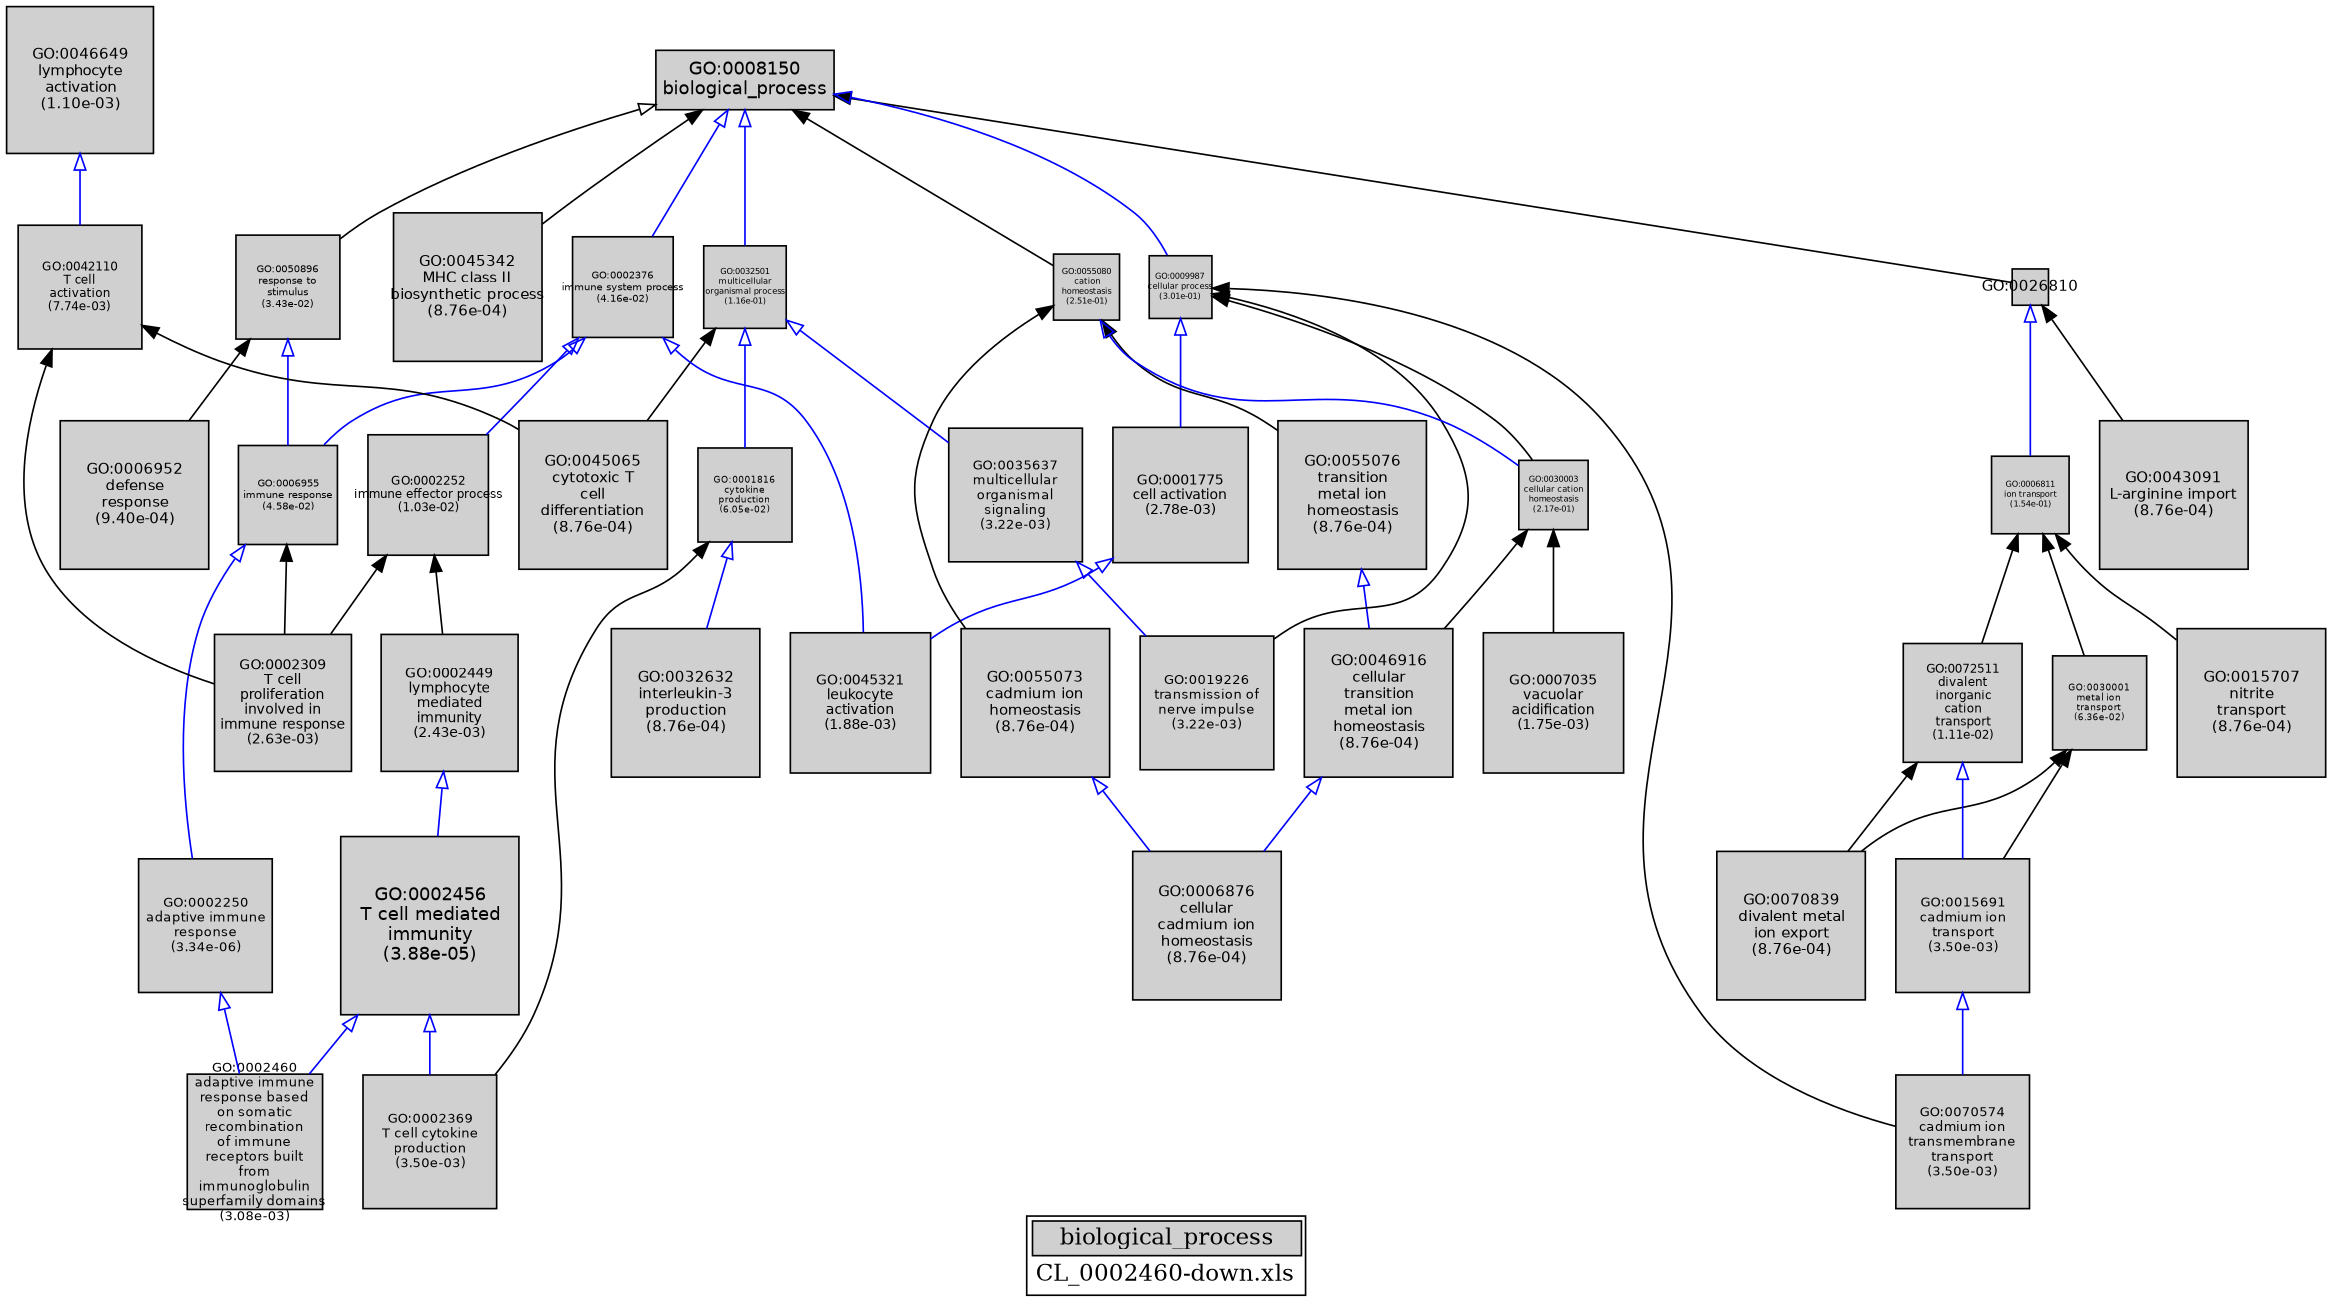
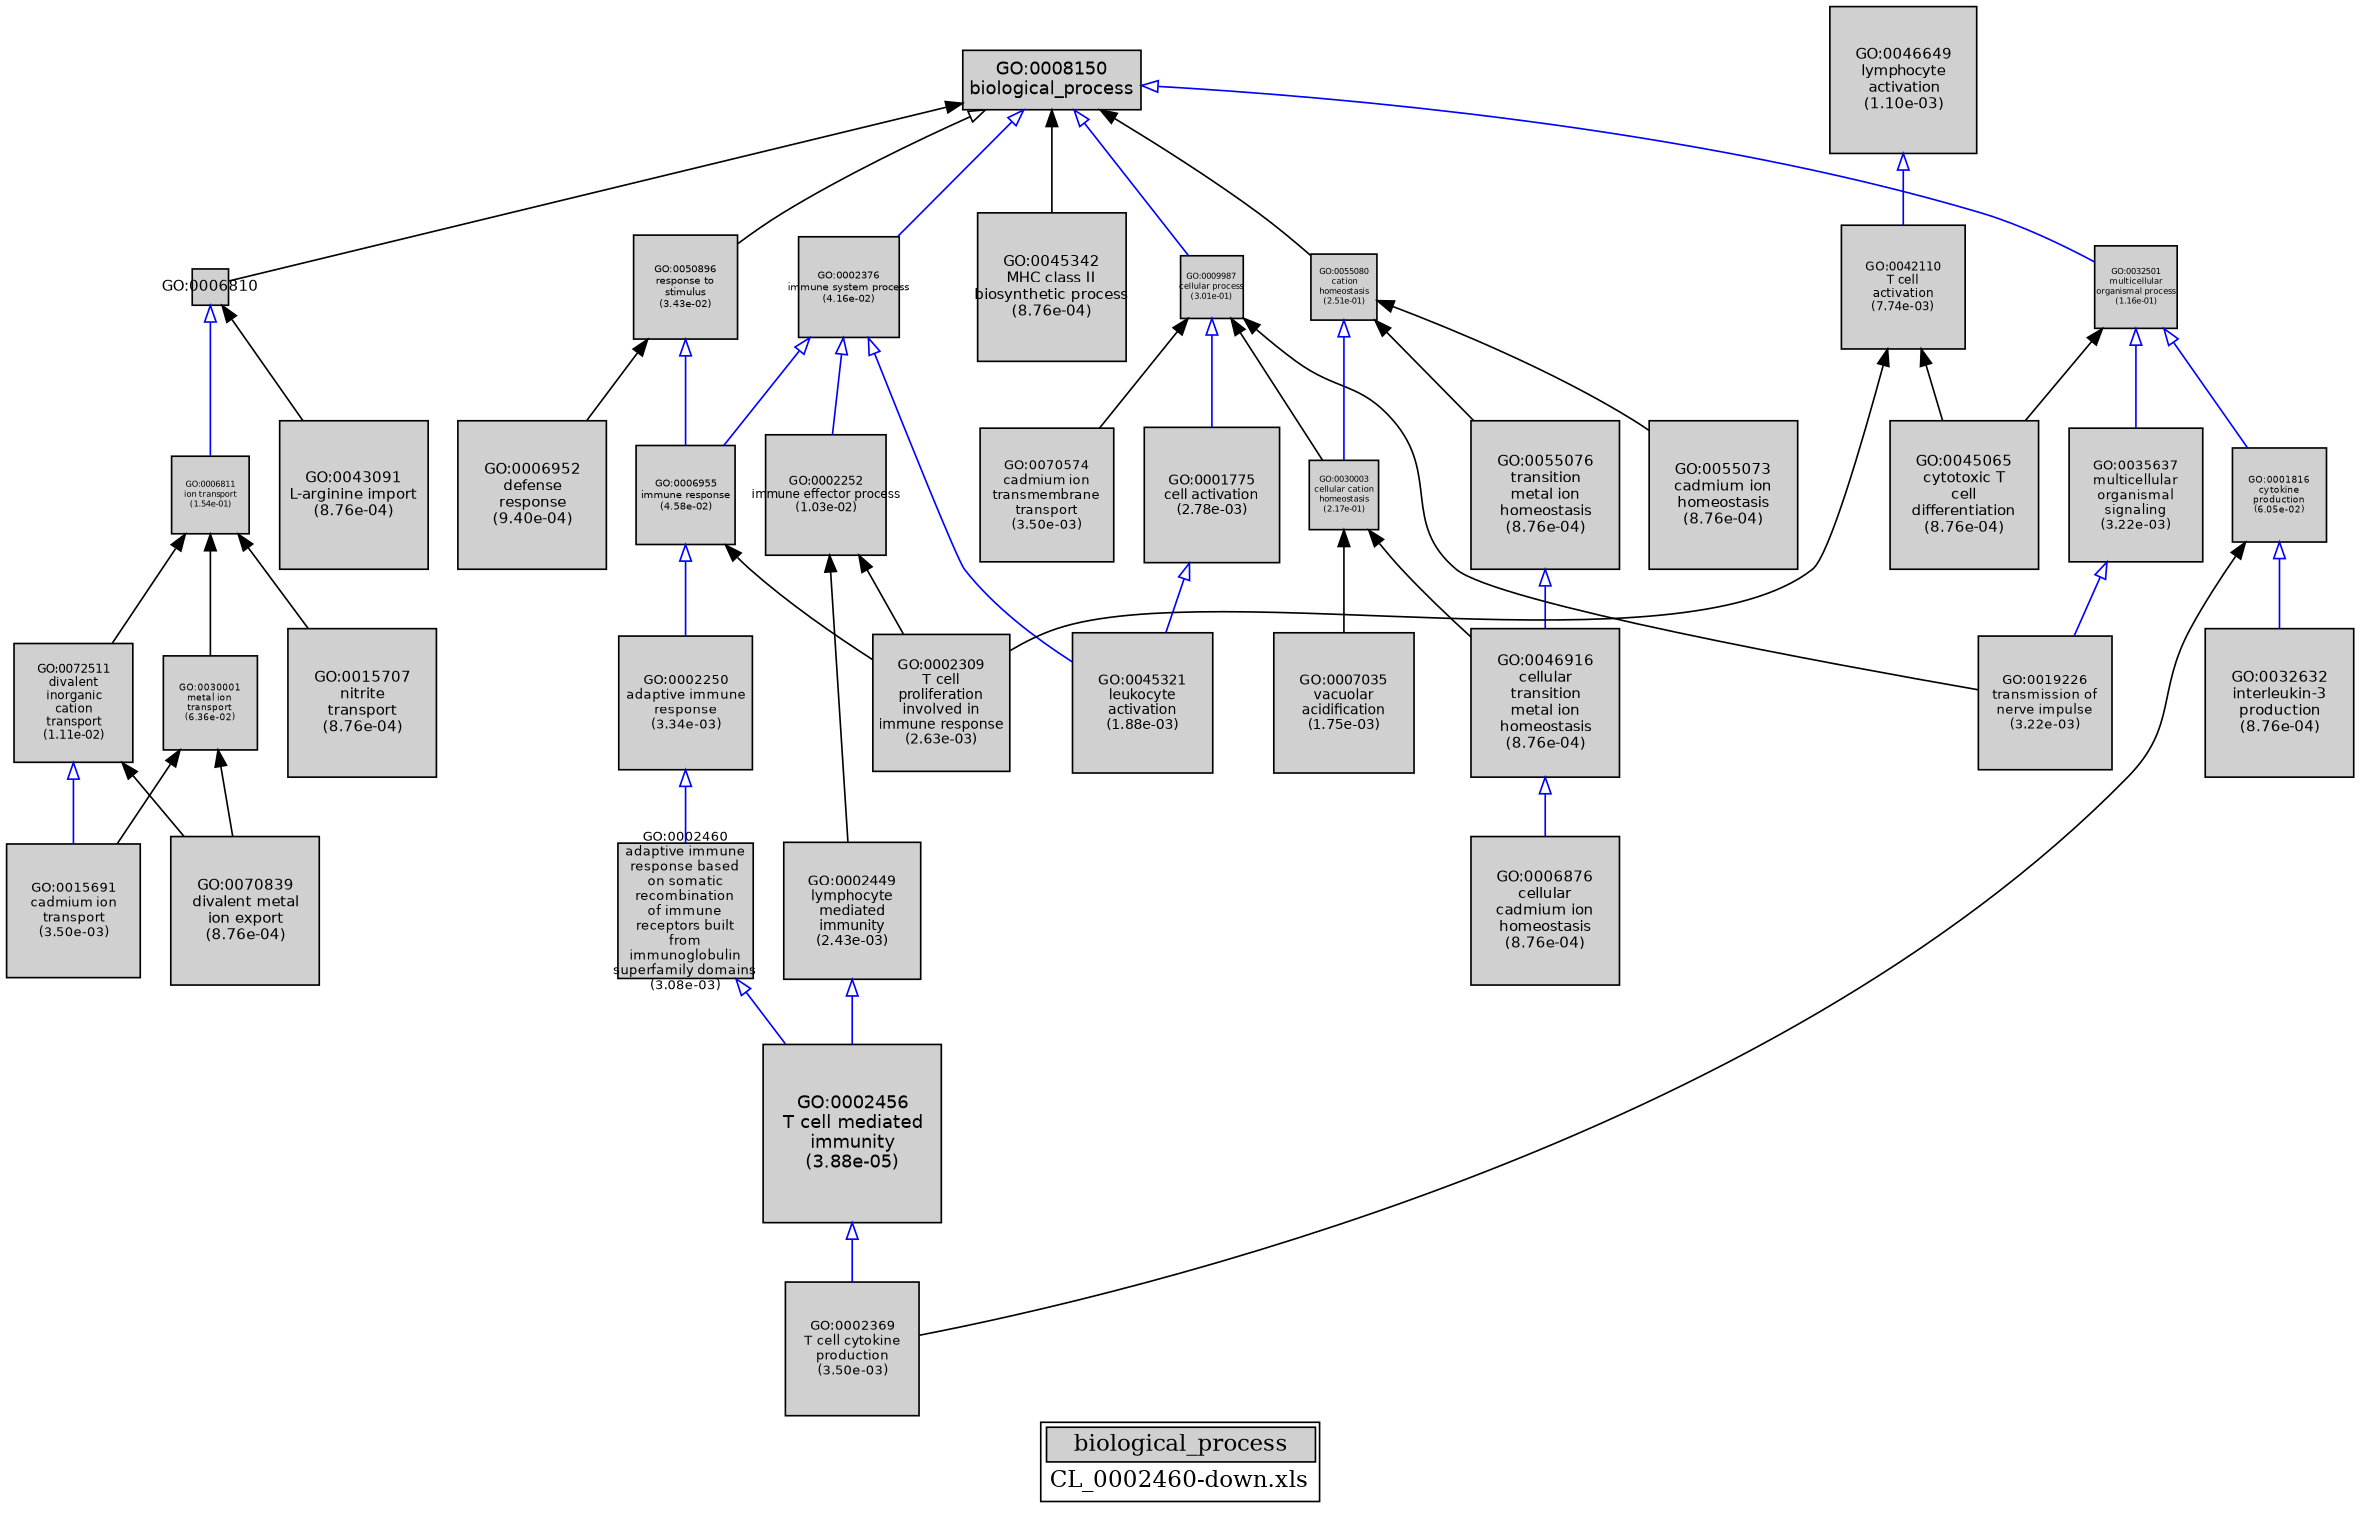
node "GO:0026810": label "GO:0026810" -> "GO:0006810"
edge "GO:0006876" -> "GO:0055073": removed
node "GO:0002250": text "(3.34e-06)" -> "(3.34e-03)"
edge "GO:0070574" -> "GO:0015691": removed
edge "GO:0002460" -> "GO:0002456": reversed
